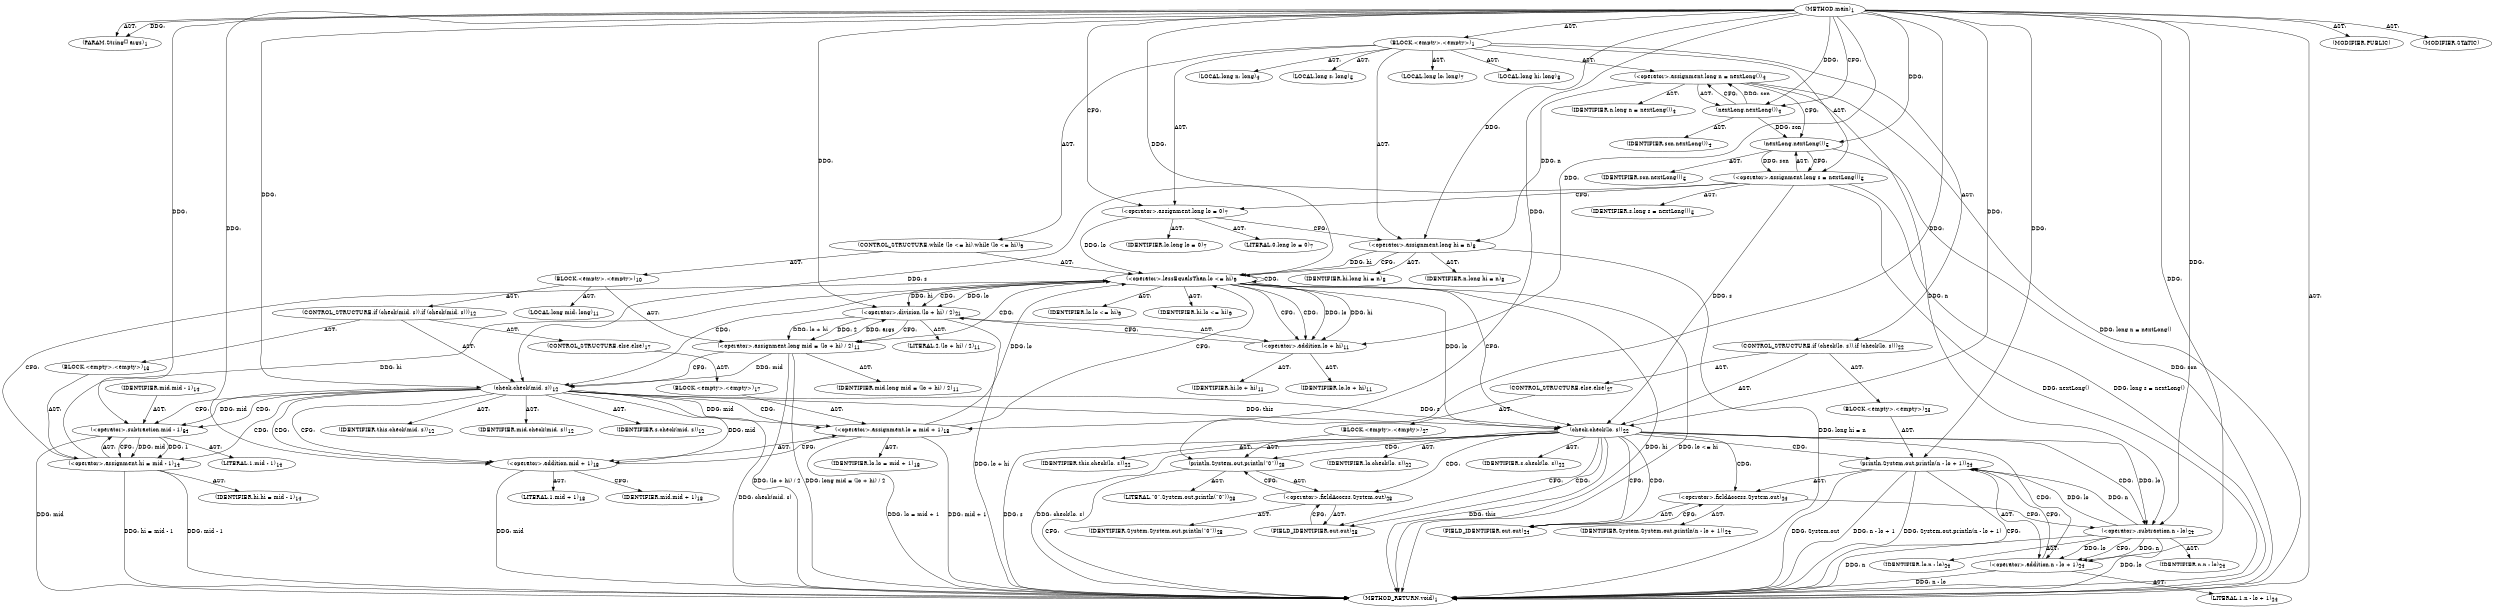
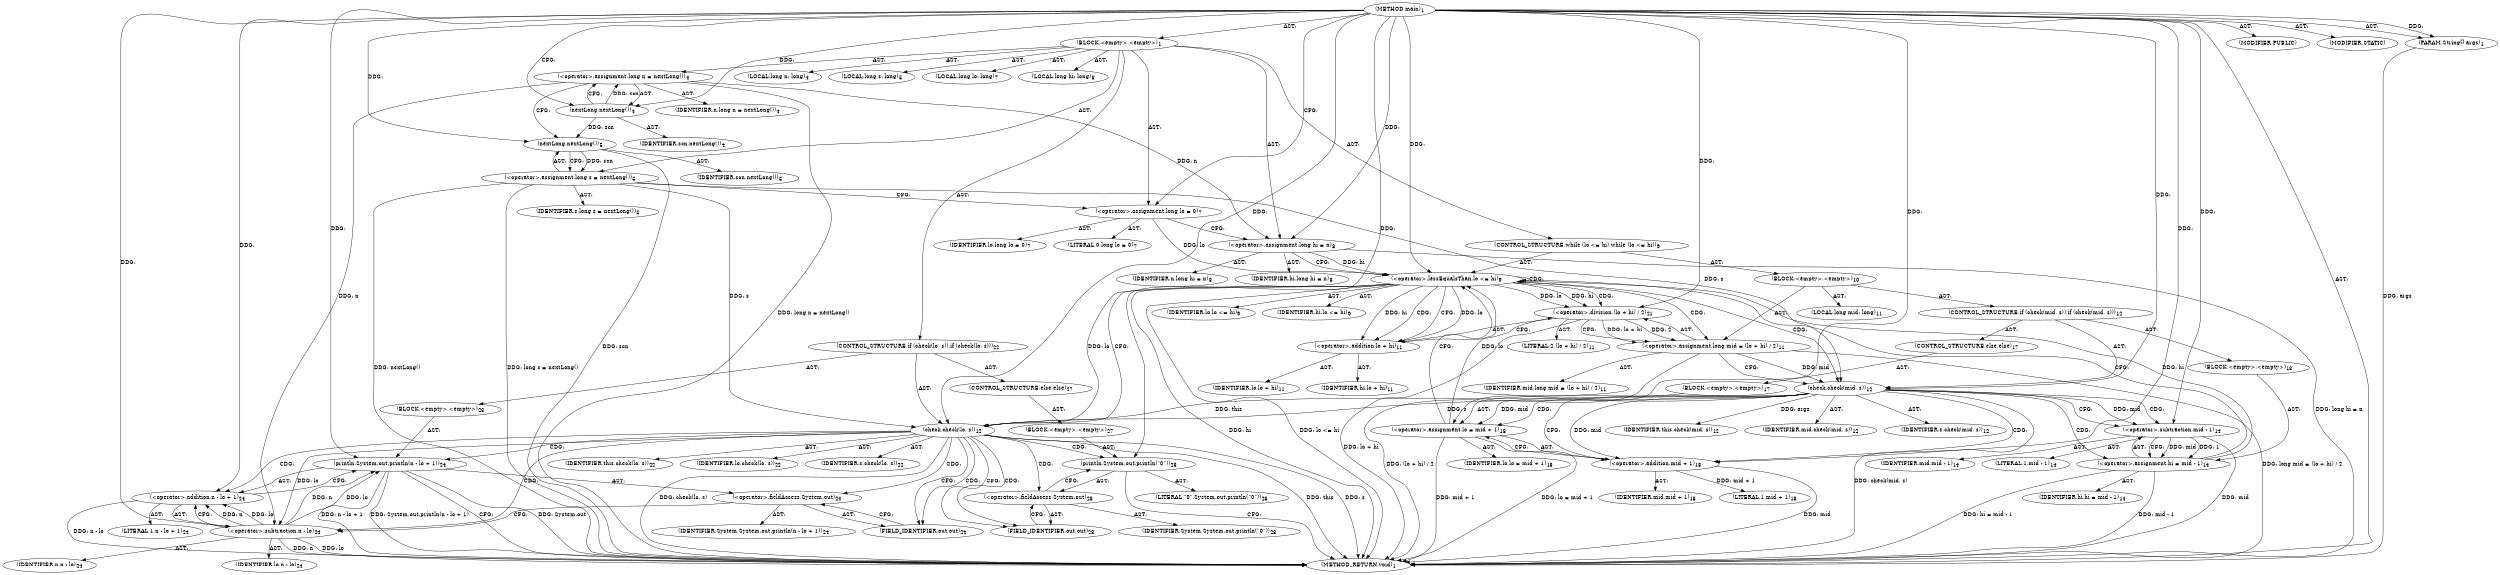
edge "(METHOD,main)" -> "(<operator>.addition,lo + hi)": removed, label "DDG:"
edge "(<operator>.assignment,long mid = (lo + hi) / 2)" -> "(<operator>.division,(lo + hi) / 2)": label "DDG: args" -> "AST: "
edge "(IDENTIFIER,mid,mid - 1)" -> "(<operator>.subtraction,mid - 1)": reversed
edge "(check,check(mid, s))" -> "(IDENTIFIER,this,check(mid, s))": label "AST: " -> "DDG: args"
node "(<operator>.subtraction,mid - 1)": text "64" -> "14"
node "(check,check(lo, s))": text "22" -> "12"
edge "(<operator>.addition,mid + 1)" -> "(LITERAL,1,mid + 1)": label "AST: " -> "DDG: mid + 1"
edge "(<operator>.addition,mid + 1)" -> "(IDENTIFIER,mid,mid + 1)": label "CFG: " -> "AST: "
edge "(<operator>.addition,n - lo + 1)" -> "(<operator>.subtraction,n - lo)": added, label "AST:"
edge "(PARAM,String[] args)" -> "(METHOD_RETURN,void)": added, label "DDG: args"
